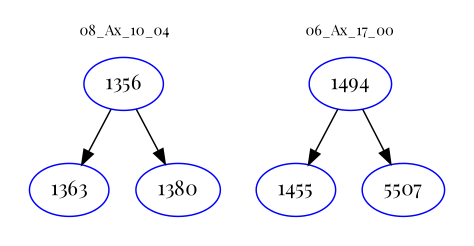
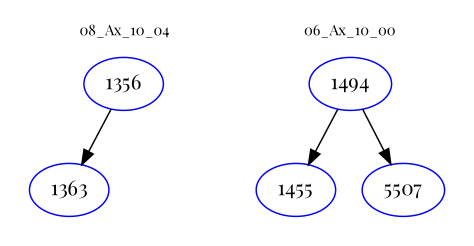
cluster "06_Ax_17_00": label "06_Ax_17_00" -> "06_Ax_10_00"
node "1380": removed
